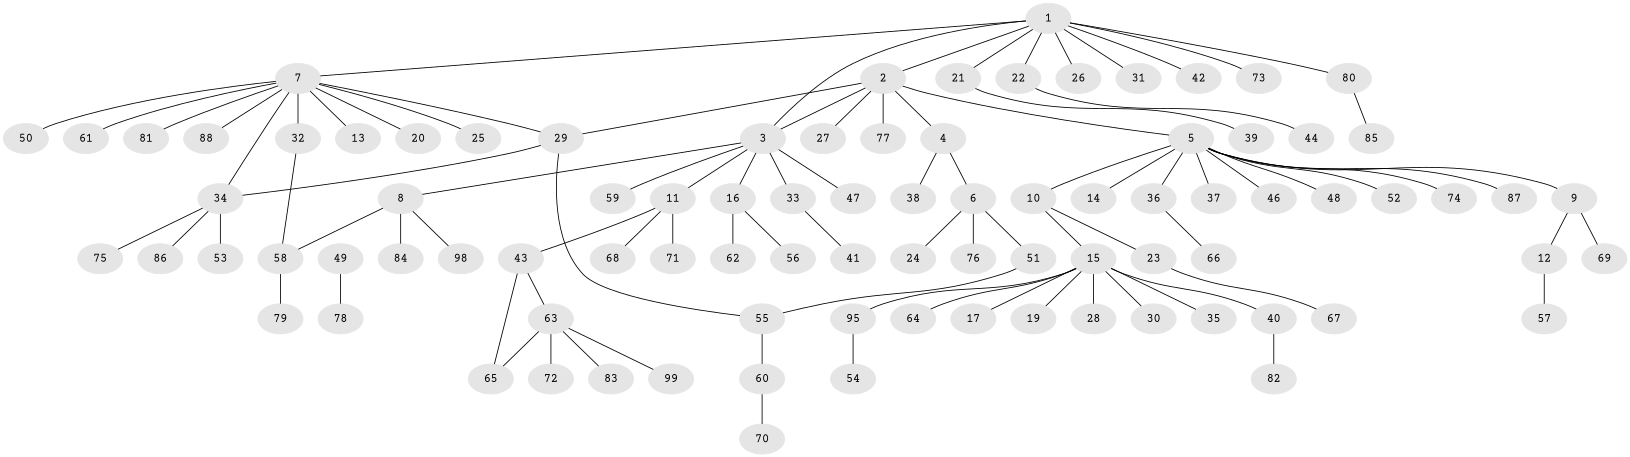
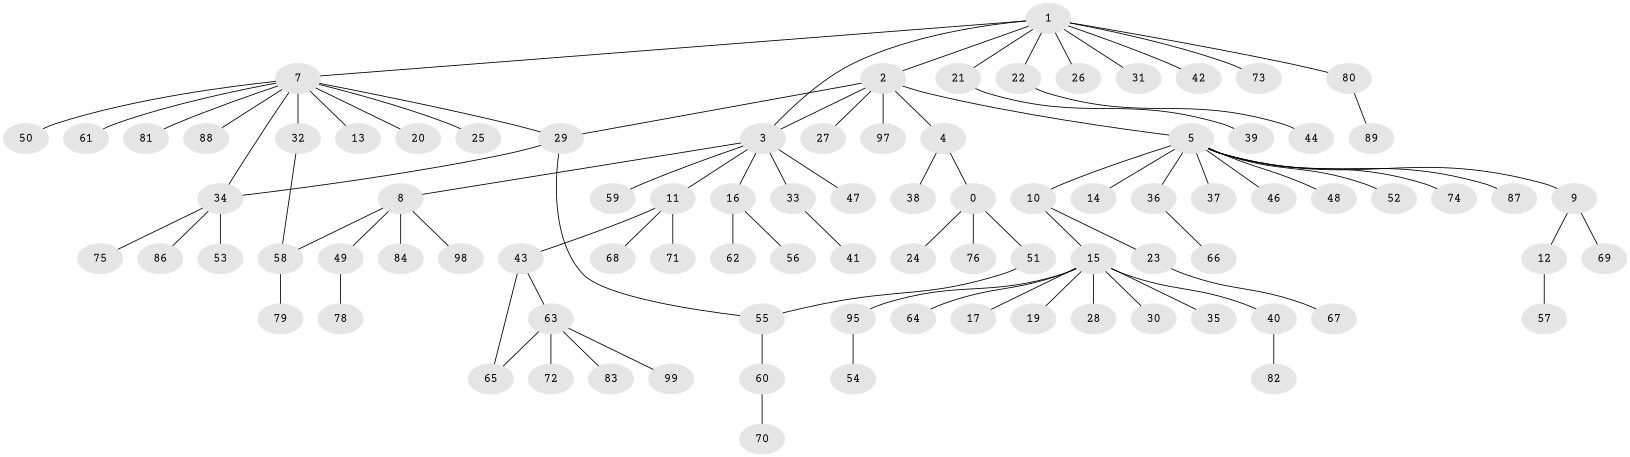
node "77": label "77" -> "97"
node "85": label "85" -> "89"
node "6": label "6" -> "0"
edge "8" -- "49": added
